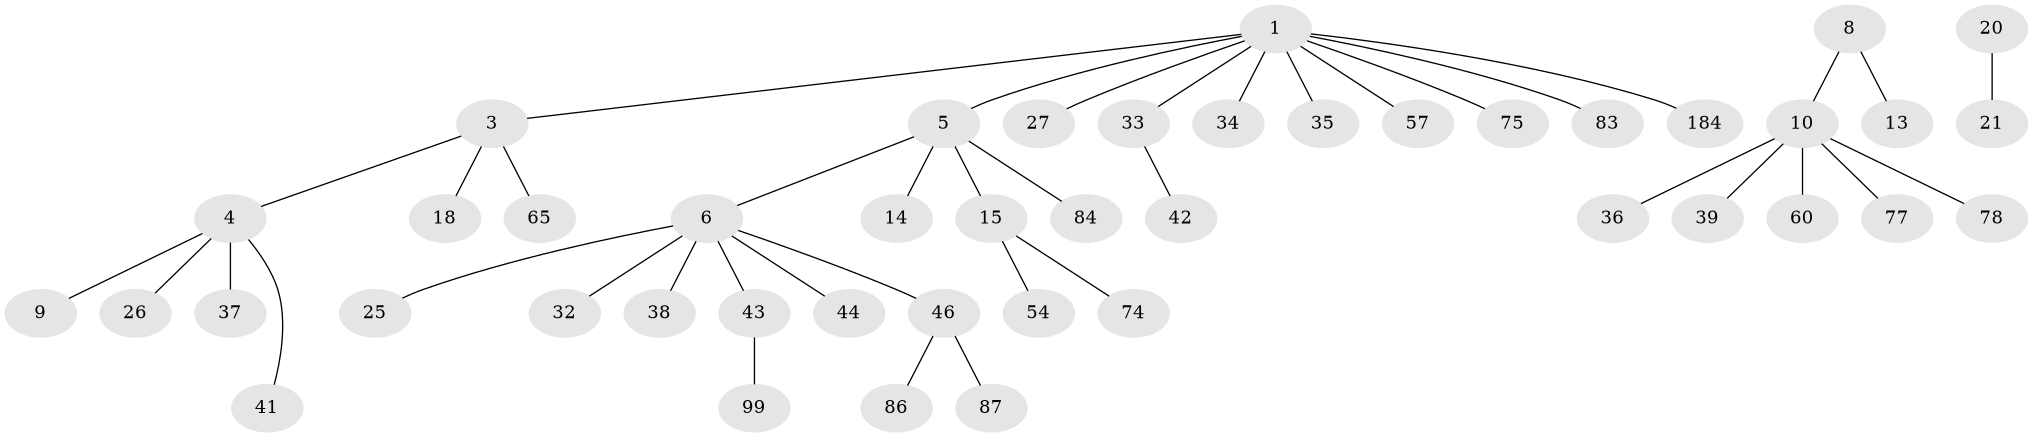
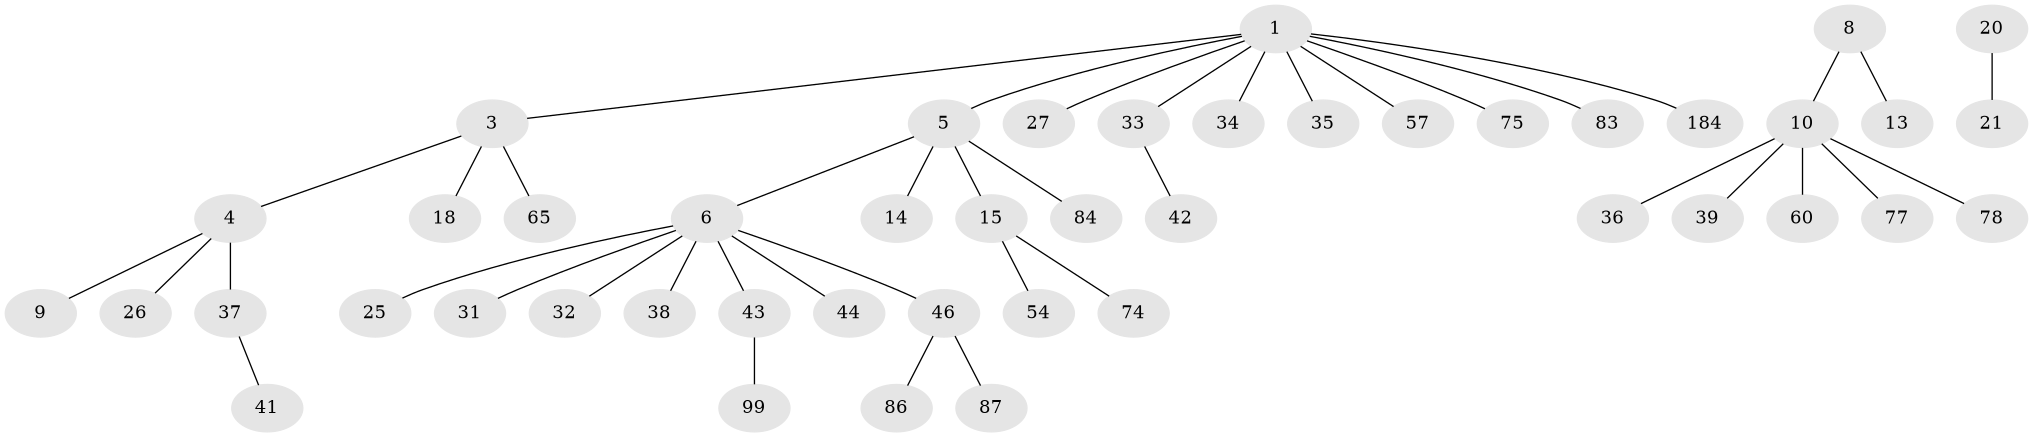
edge "4" -- "41": now "37" -- "41"
node "31": added
